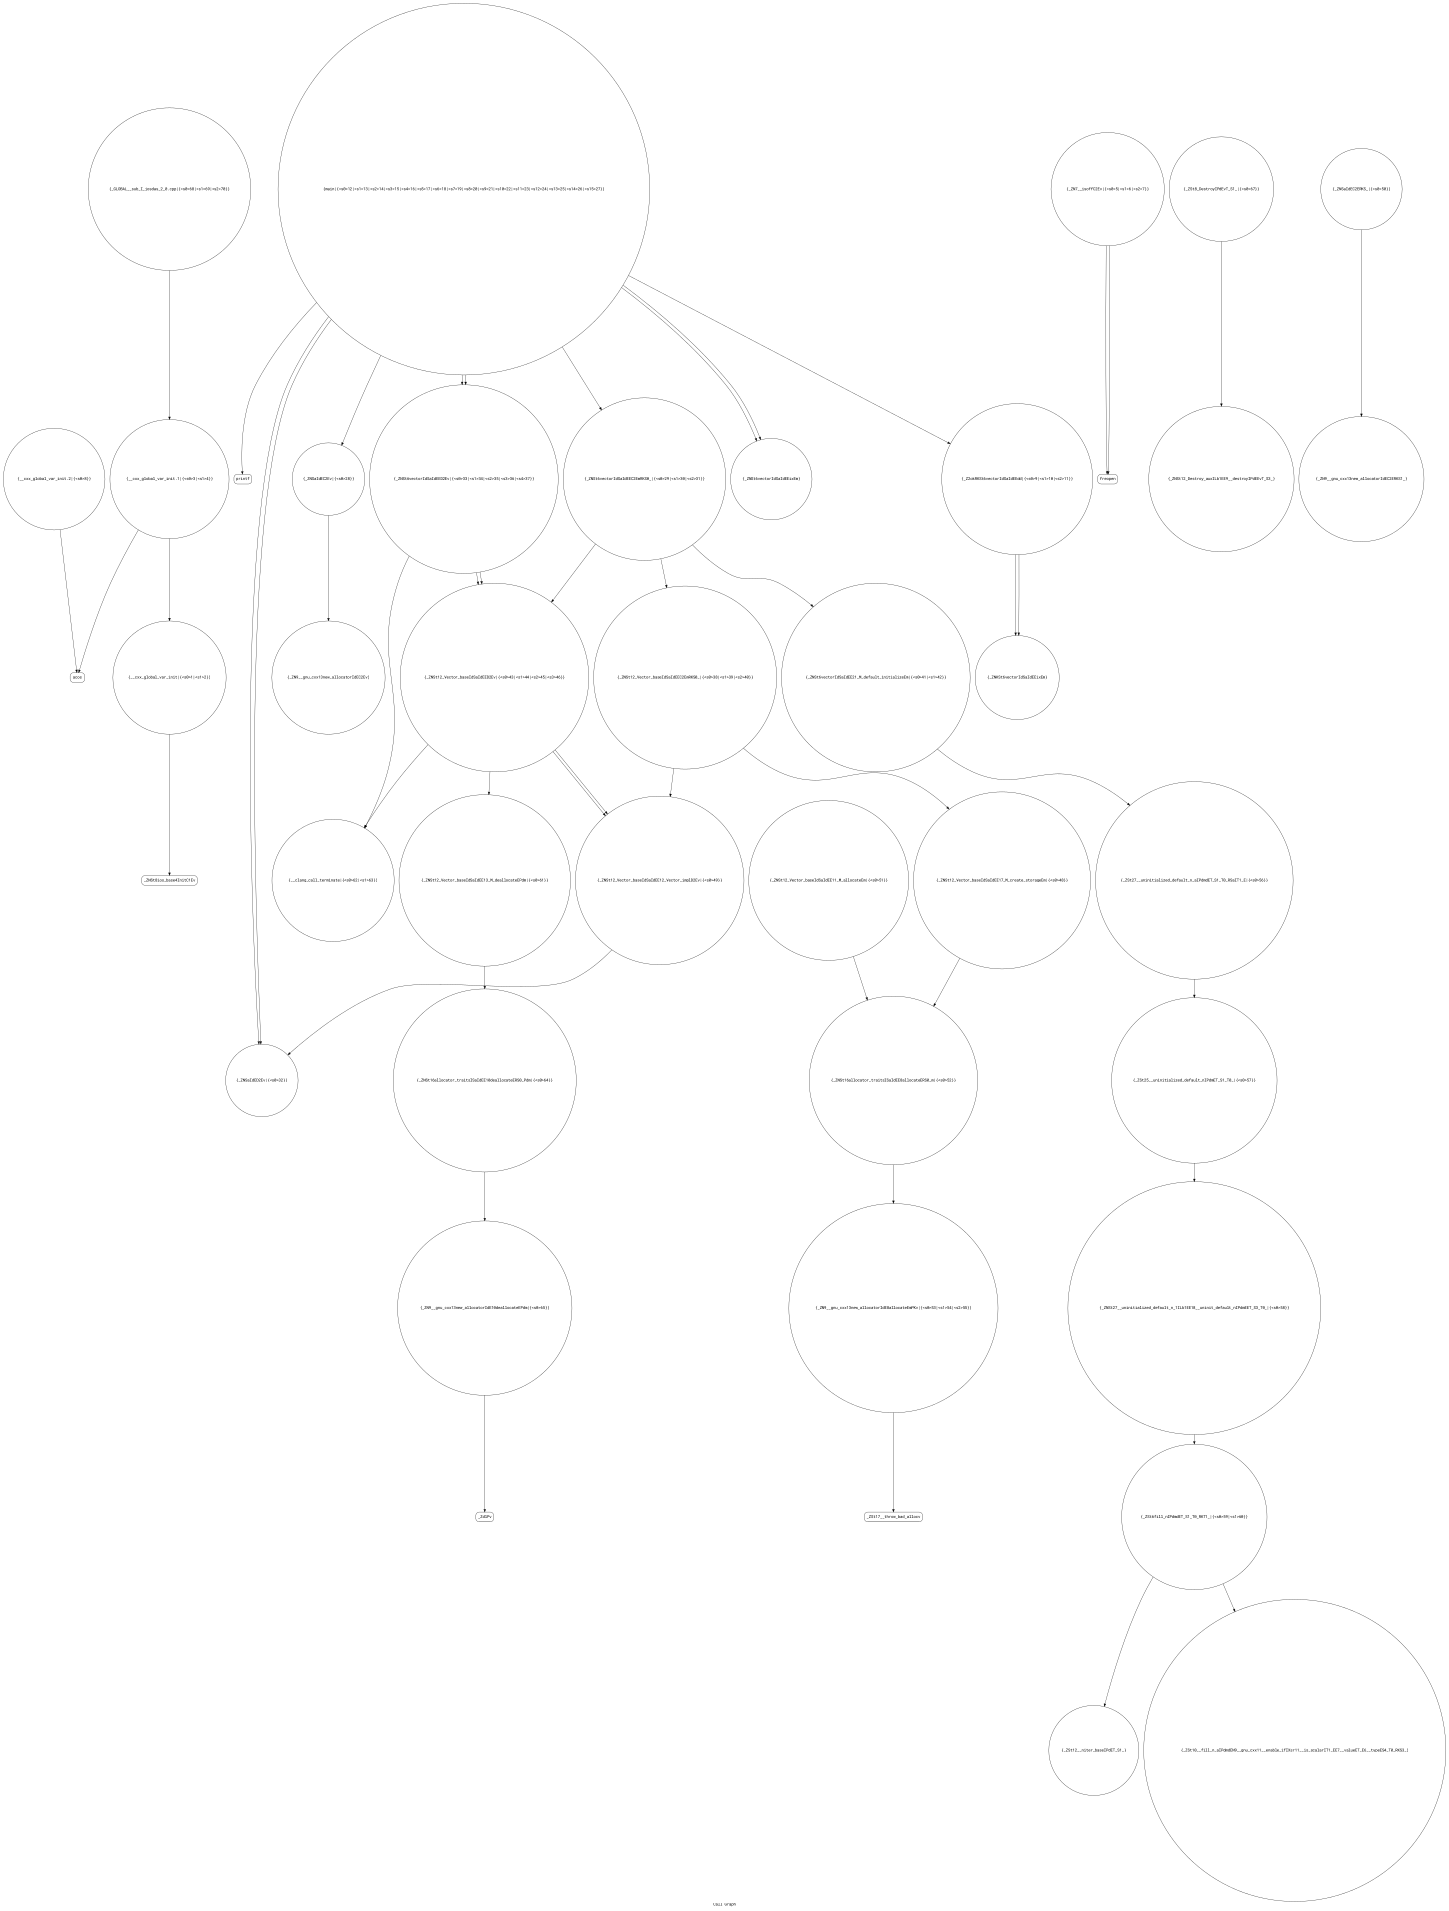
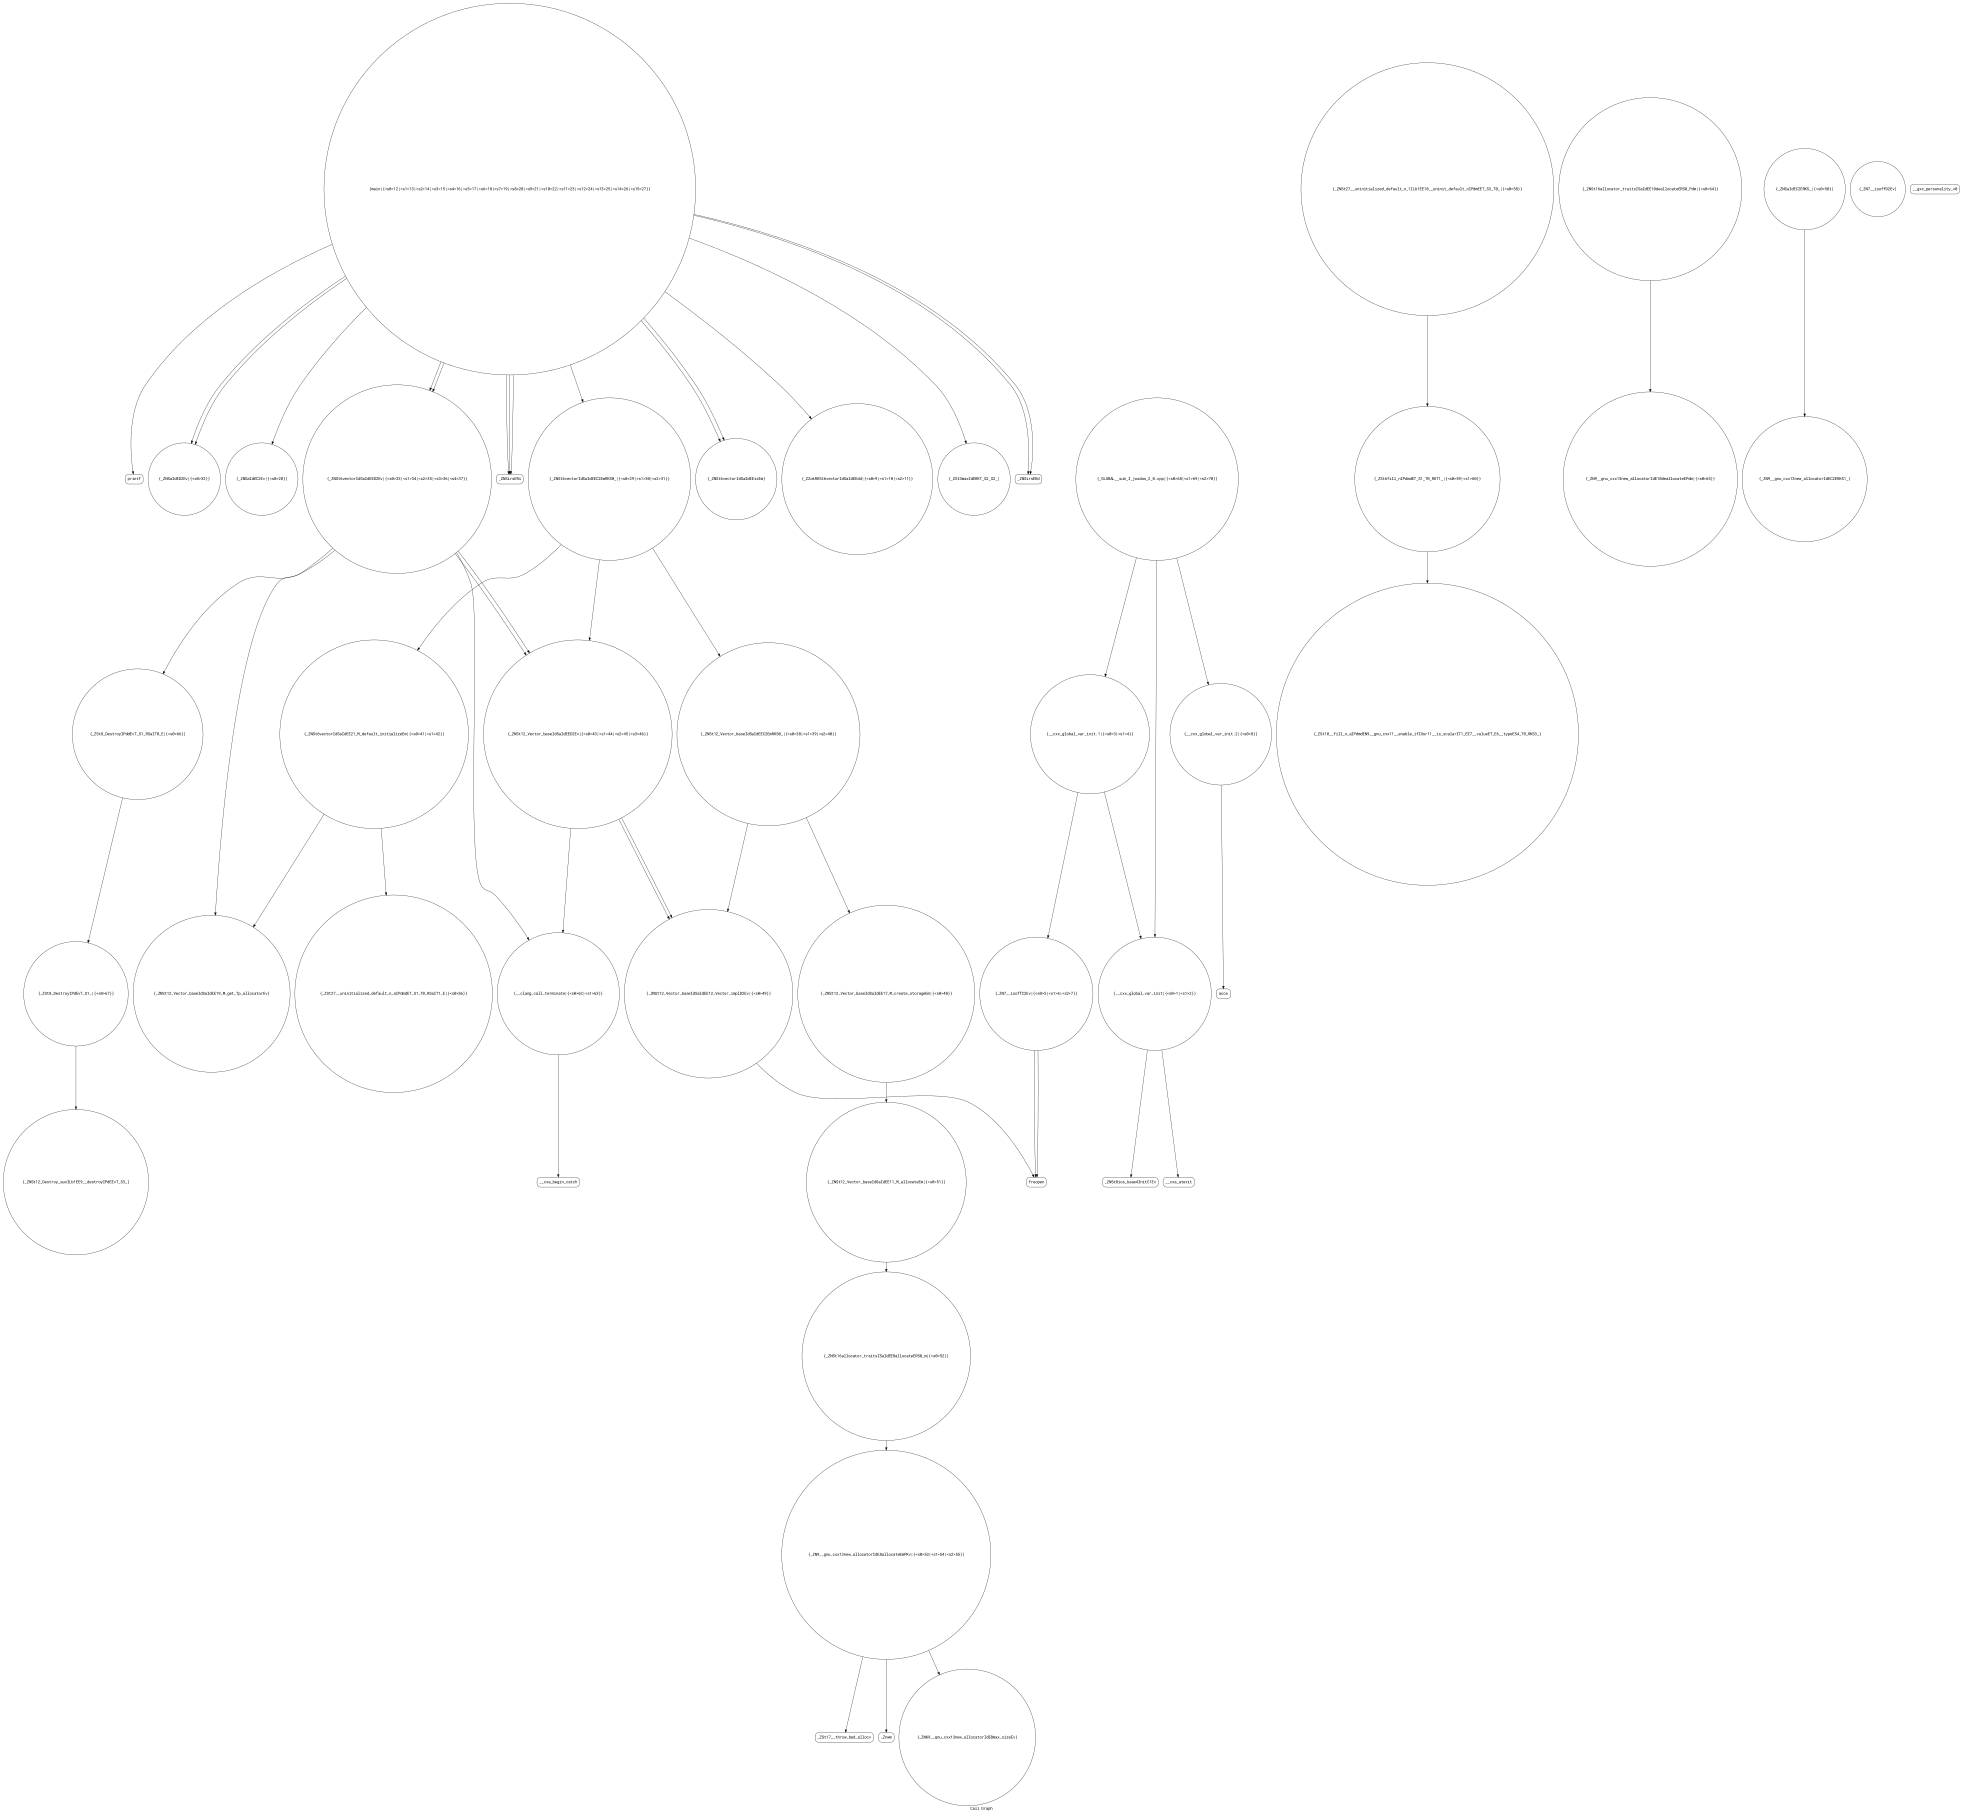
node "{_ZN7__isoffD2Ev}": added
node "__gxx_personality_v0": added
node "_ZNSirsERi": added
node "{_ZSt3maxIdERKT_S2_S2_}": added
node "_ZNSirsERd": added
edge "{__cxx_global_var_init.1|{<s0>3|<s1>4}}" -> "acos": now "{__cxx_global_var_init.1|{<s0>3|<s1>4}}" -> "{_ZN7__isoffC2Ev|{<s0>5|<s1>6|<s2>7}}"
edge "{_GLOBAL__sub_I_josdas_2_0.cpp|{<s0>68|<s1>69|<s2>70}}" -> "{__cxx_global_var_init.2|{<s0>8}}": added
node "{_ZN9__gnu_cxx13new_allocatorIdEC2Ev}": removed
node "{_ZNKSt6vectorIdSaIdEEixEm}": removed
node "{_ZSt8_DestroyIPddEvT_S1_RSaIT0_E|{<s0>66}}": added
edge "{_GLOBAL__sub_I_josdas_2_0.cpp|{<s0>68|<s1>69|<s2>70}}" -> "{__cxx_global_var_init|{<s0>1|<s1>2}}": added
node "{_ZNSt12_Vector_baseIdSaIdEE13_M_deallocateEPdm|{<s0>61}}": removed
edge "{_ZNSt12_Vector_baseIdSaIdEE17_M_create_storageEm|{<s0>48}}" -> "{_ZNSt16allocator_traitsISaIdEE8allocateERS0_m|{<s0>52}}": now "{_ZNSt12_Vector_baseIdSaIdEE17_M_create_storageEm|{<s0>48}}" -> "{_ZNSt12_Vector_baseIdSaIdEE11_M_allocateEm|{<s0>51}}"
edge "{_ZNSt12_Vector_baseIdSaIdEE12_Vector_implD2Ev|{<s0>49}}" -> "{_ZNSaIdED2Ev|{<s0>32}}": now "{_ZNSt12_Vector_baseIdSaIdEE12_Vector_implD2Ev|{<s0>49}}" -> "freopen"
node "{_ZNSt12_Vector_baseIdSaIdEE19_M_get_Tp_allocatorEv}": added
node "{_ZSt25__uninitialized_default_nIPdmET_S1_T0_|{<s0>57}}": removed
node "__cxa_begin_catch": added
node "__cxa_atexit": added
node "_ZdlPv": removed
node "_Znwm": added
node "{_ZNK9__gnu_cxx13new_allocatorIdE8max_sizeEv}": added
node "{_ZSt12__niter_baseIPdET_S1_}": removed
